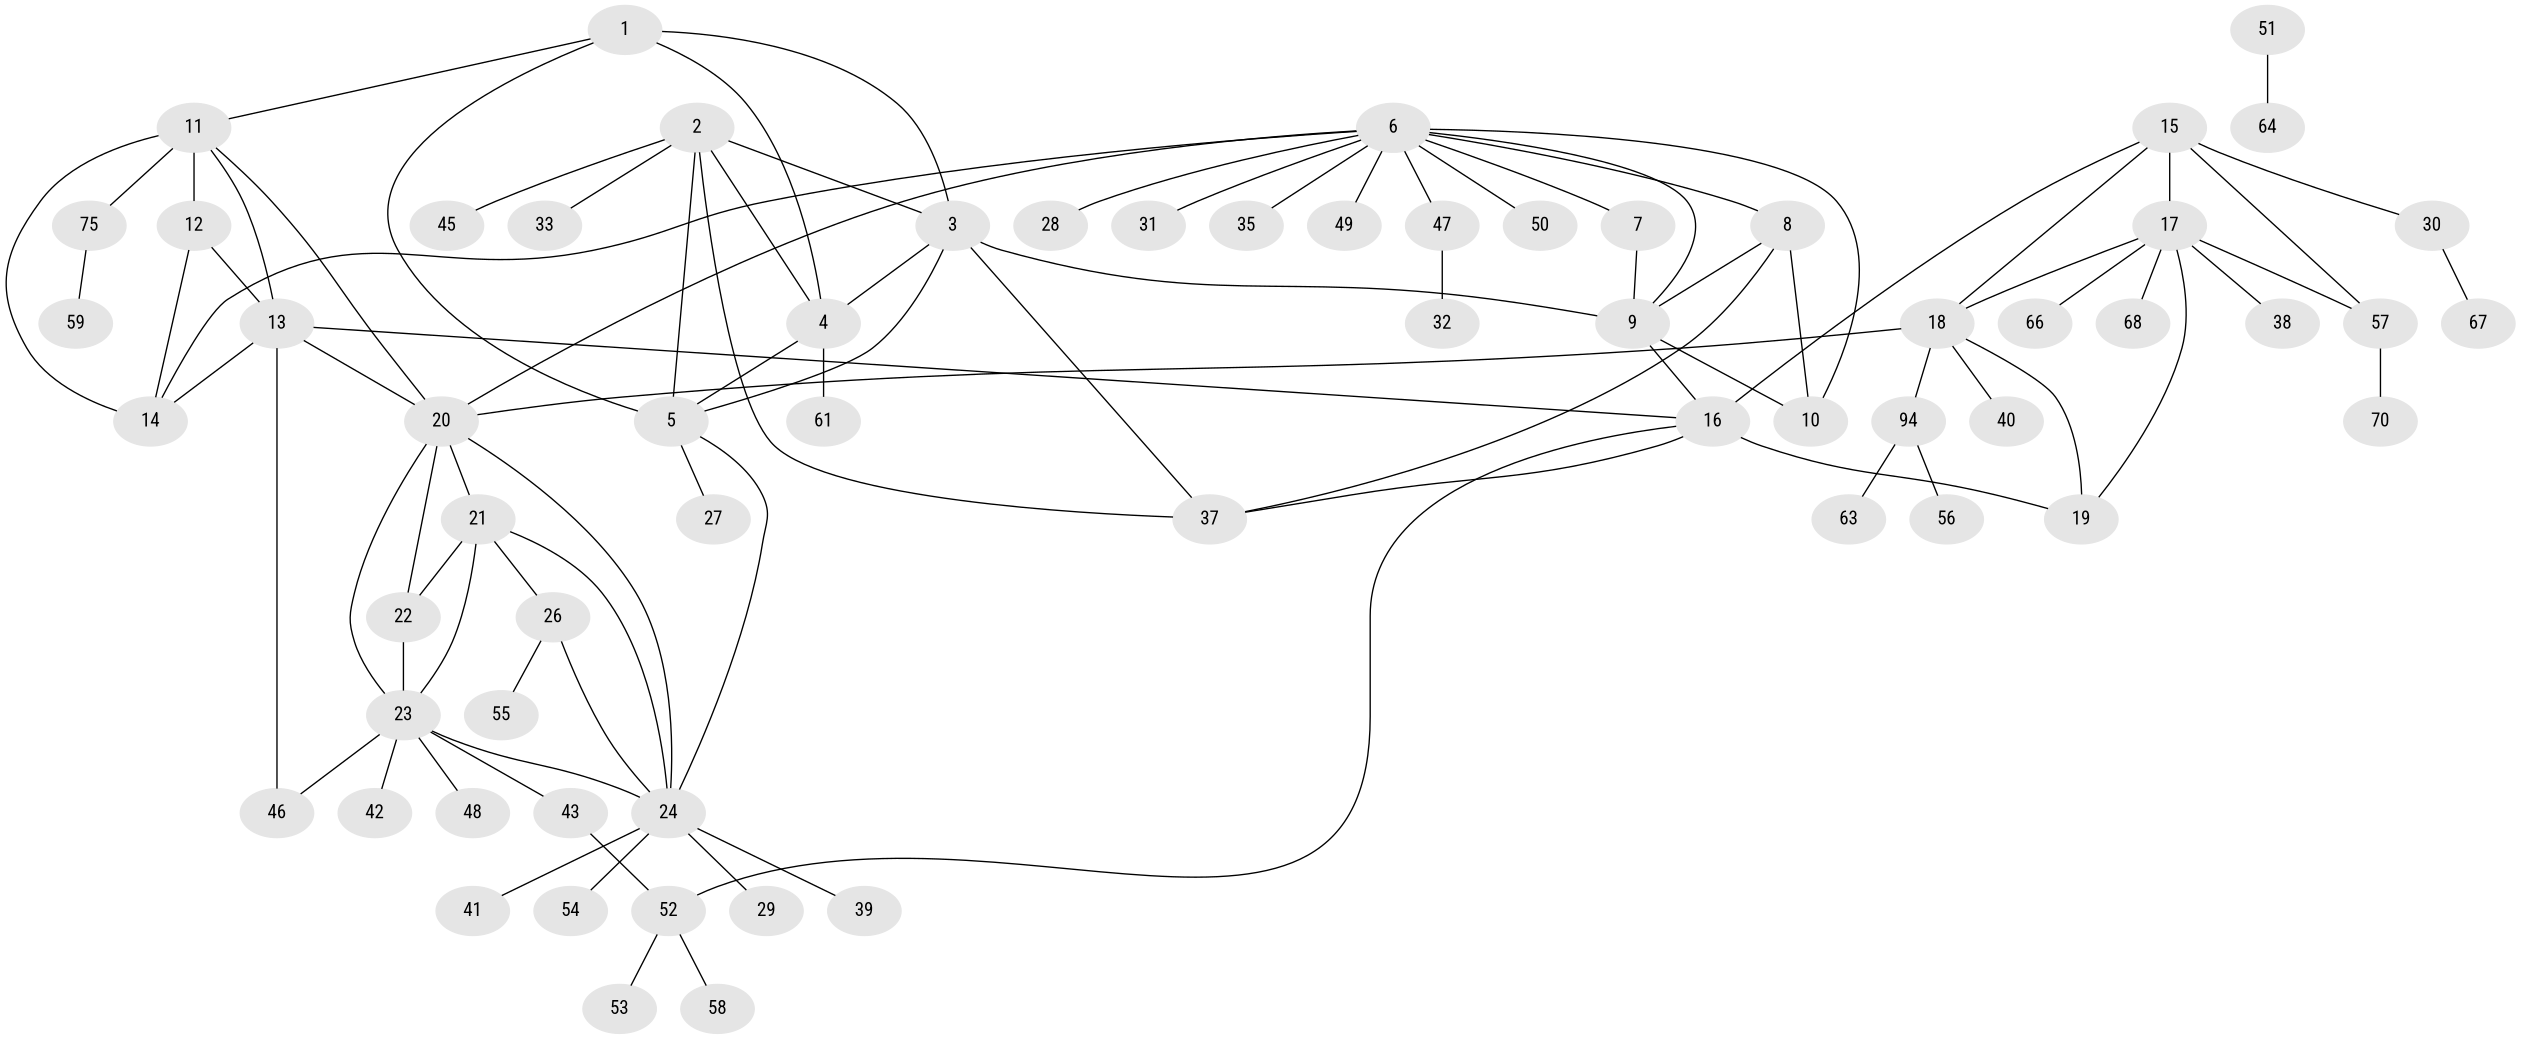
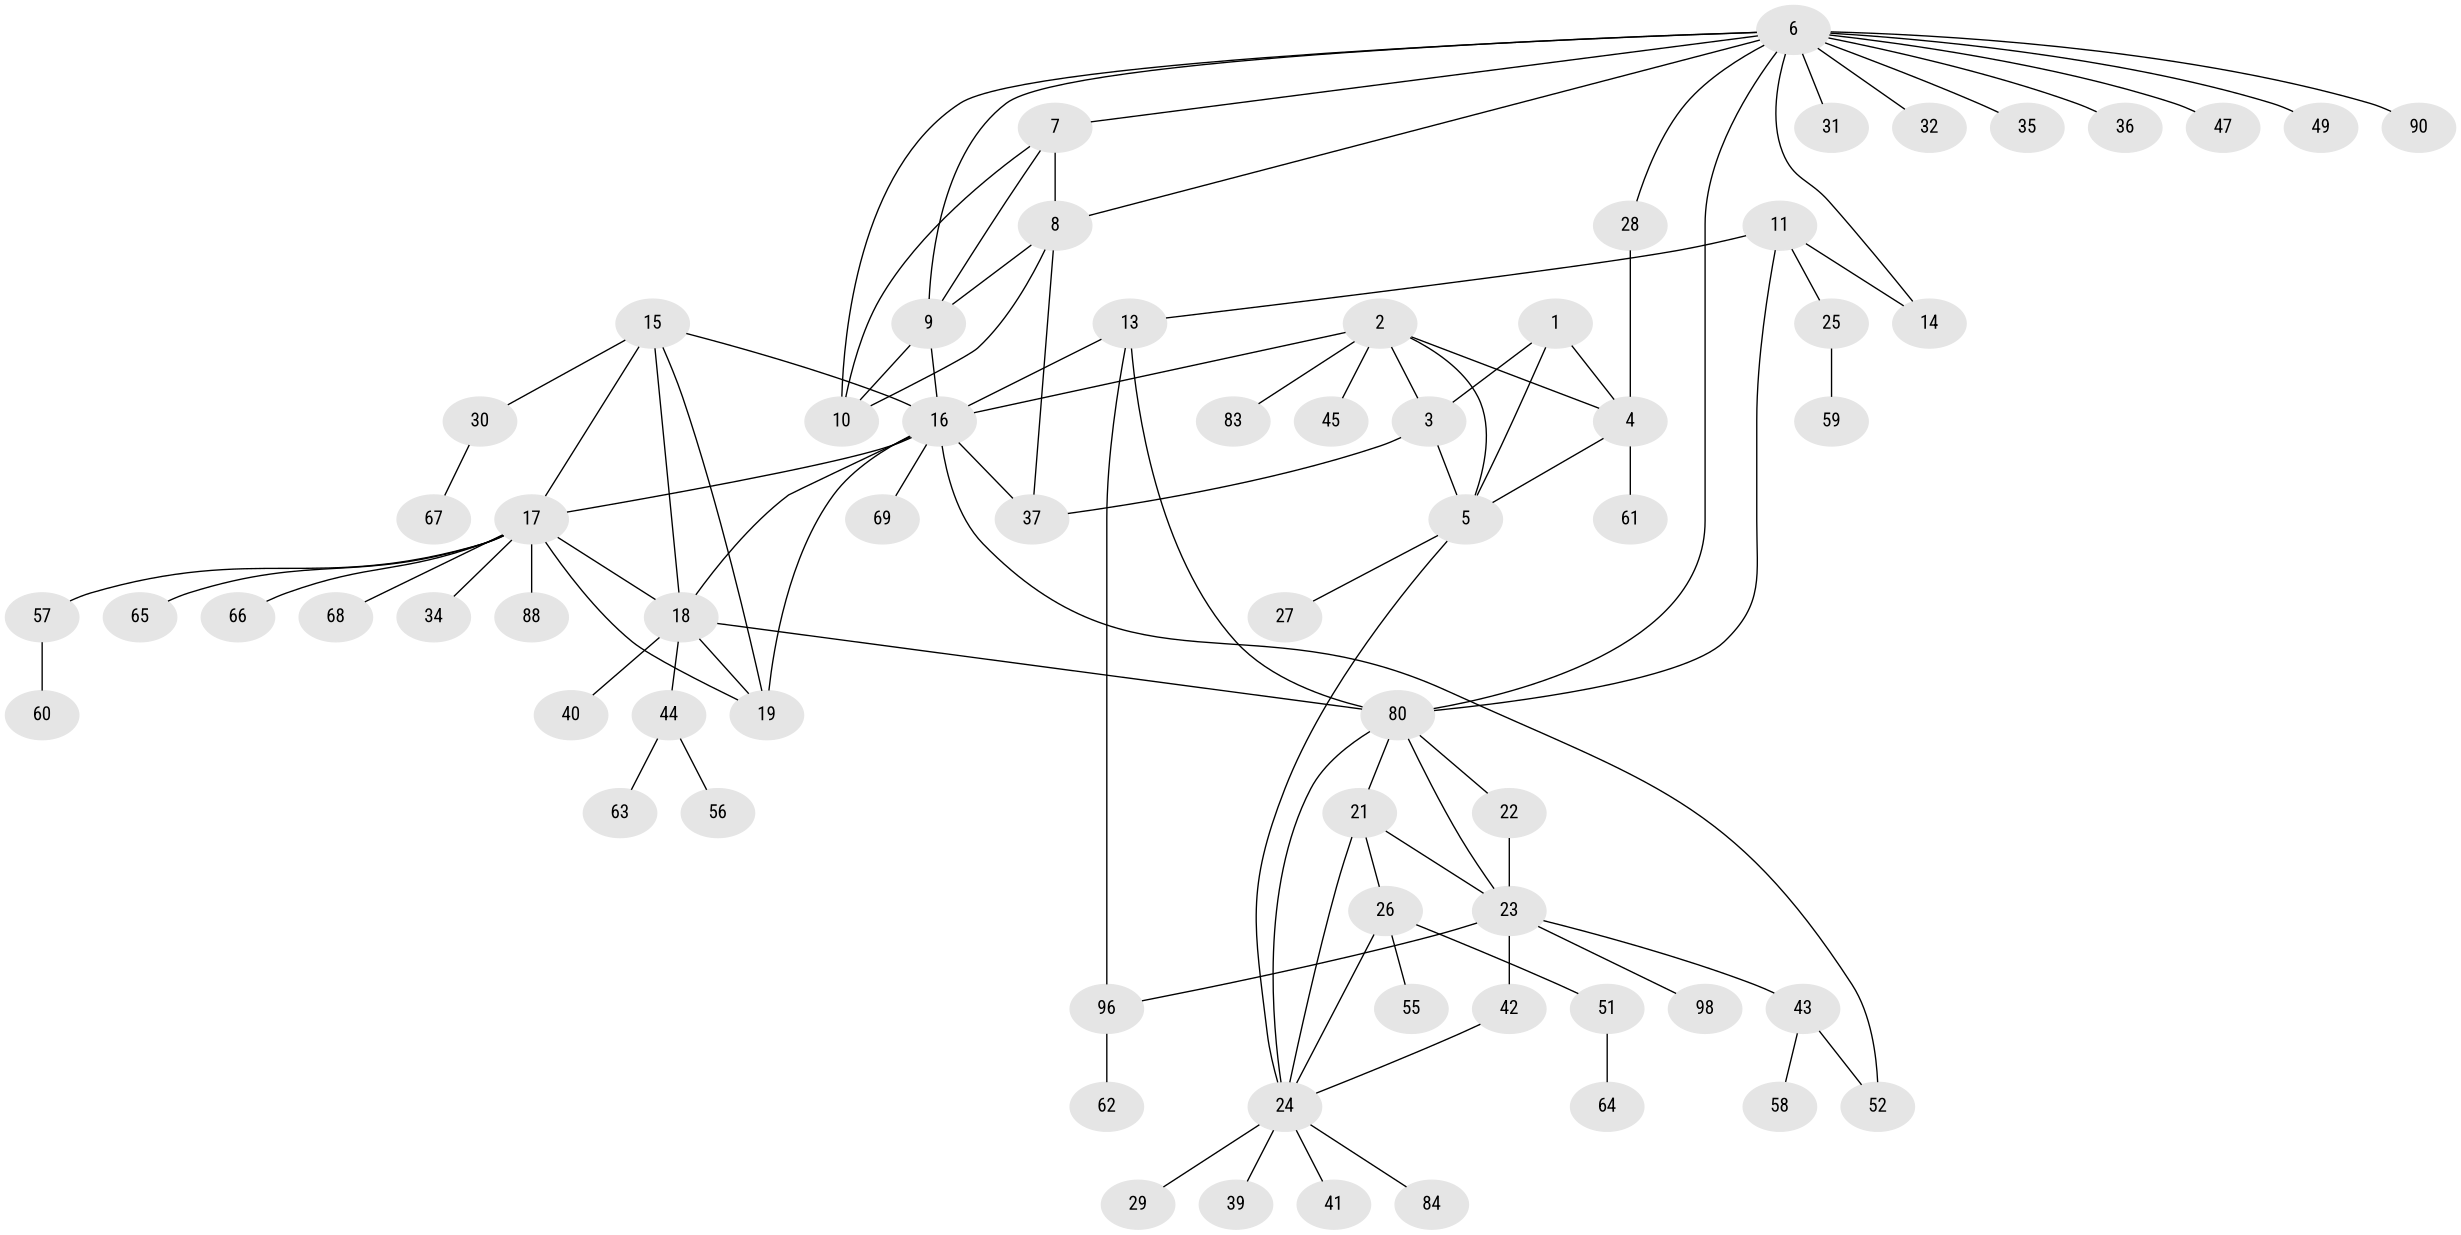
edge "1" -- "11": removed
node "36": added
edge "7" -- "8": added
node "75": label "75" -> "25"
node "12": removed
node "33": label "33" -> "83"
node "50": label "50" -> "90"
edge "15" -- "57": now "15" -- "19"
edge "7" -- "10": added
edge "3" -- "4": now "28" -- "4"
edge "47" -- "32": now "6" -- "32"
edge "3" -- "9": removed
node "38": label "38" -> "88"
edge "13" -- "14": removed
node "20": label "20" -> "80"
node "94": label "94" -> "44"
node "70": label "70" -> "60"
edge "2" -- "37": now "2" -- "16"
edge "16" -- "17": added
edge "16" -- "18": added
node "69": added
edge "21" -- "22": removed
node "65": added
node "34": added
edge "23" -- "24": now "42" -- "24"
node "46": label "46" -> "96"
node "48": label "48" -> "98"
node "54": label "54" -> "84"
edge "26" -- "51": added
edge "52" -- "58": now "43" -- "58"
node "53": removed
node "62": added
